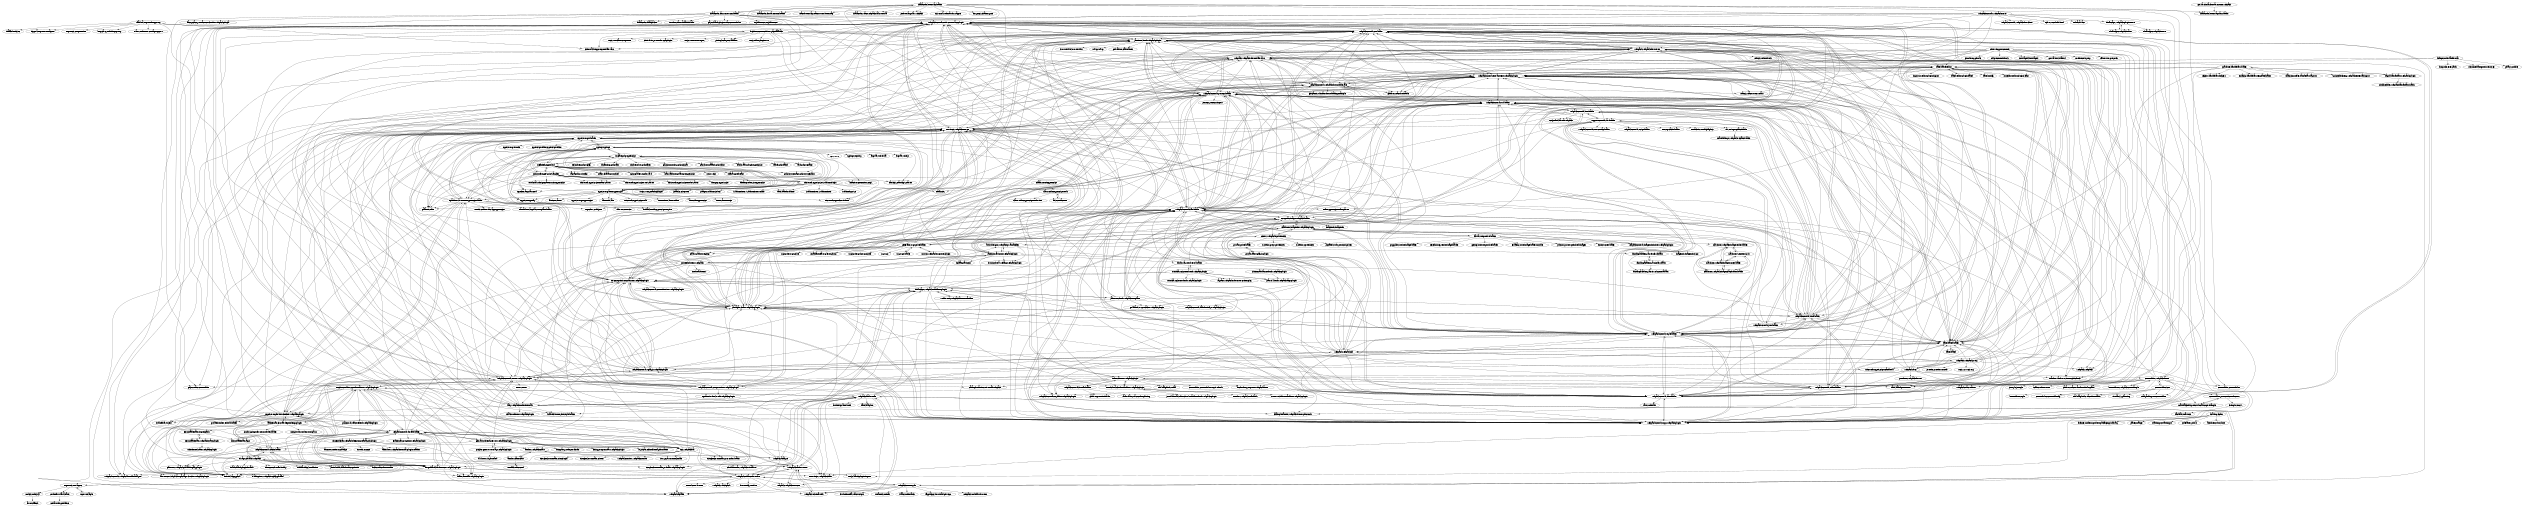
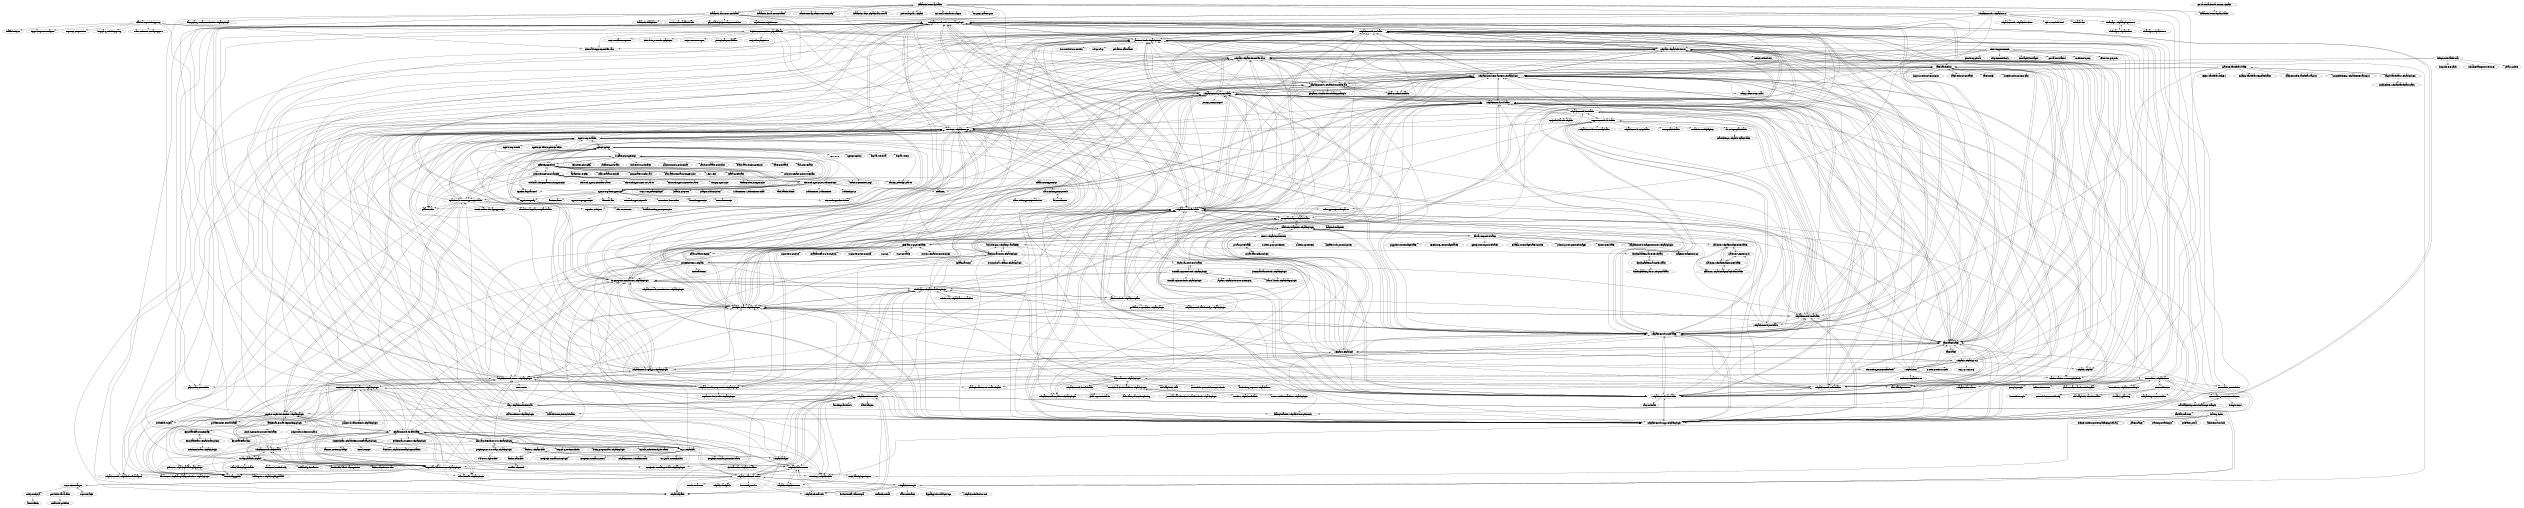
node "webpack/loader-utils": label "webpack/loader-utils" -> "webpack/nodemon-utils"
